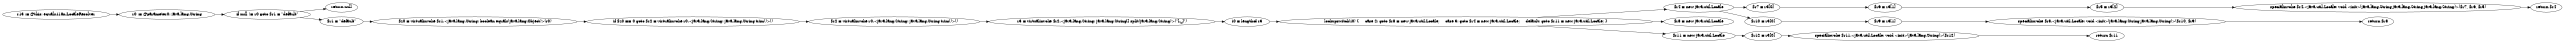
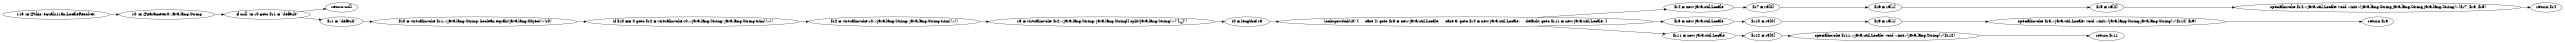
edge "$r4 = new java.util.Locale" -> "$r10 = r3[0]": now "$r8 = new java.util.Locale" -> "$r10 = r3[0]"
